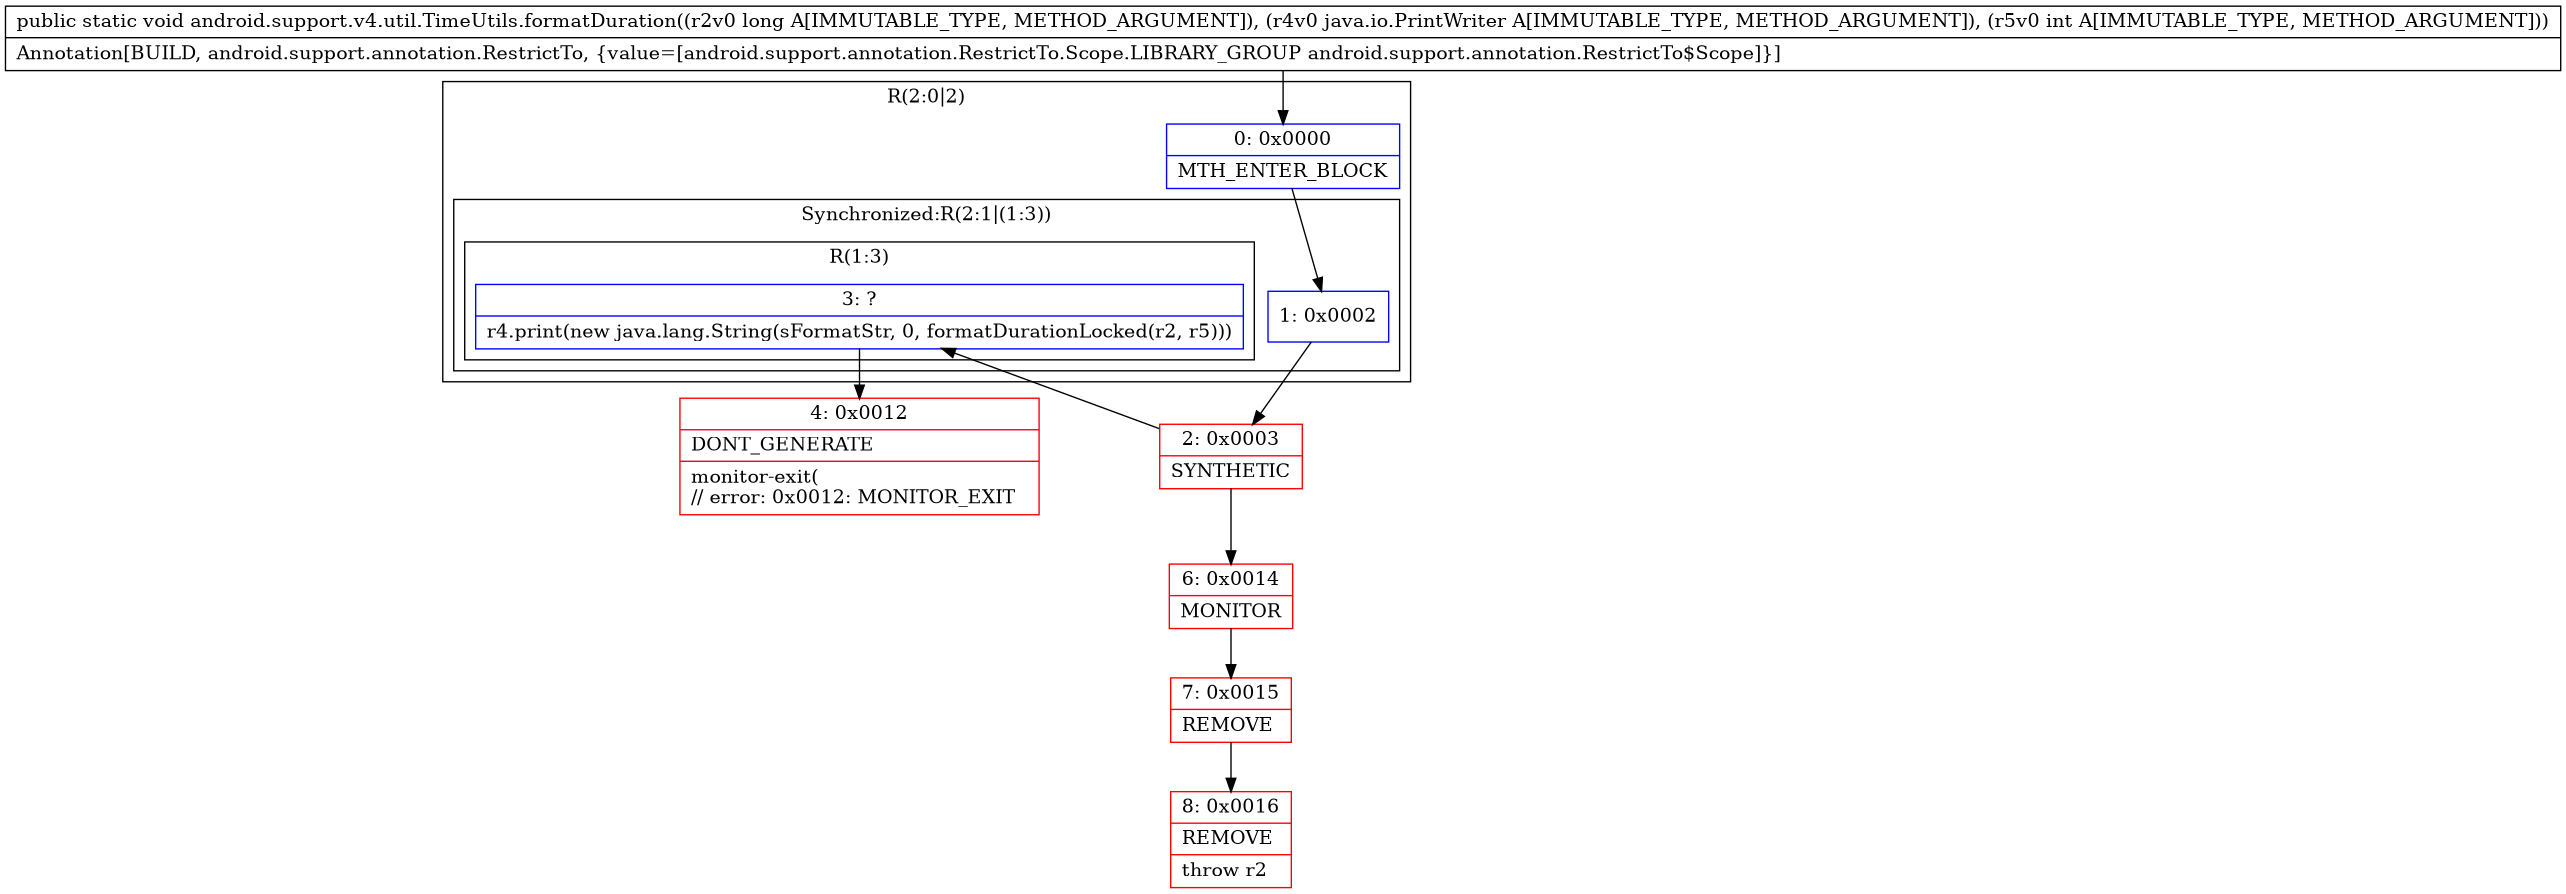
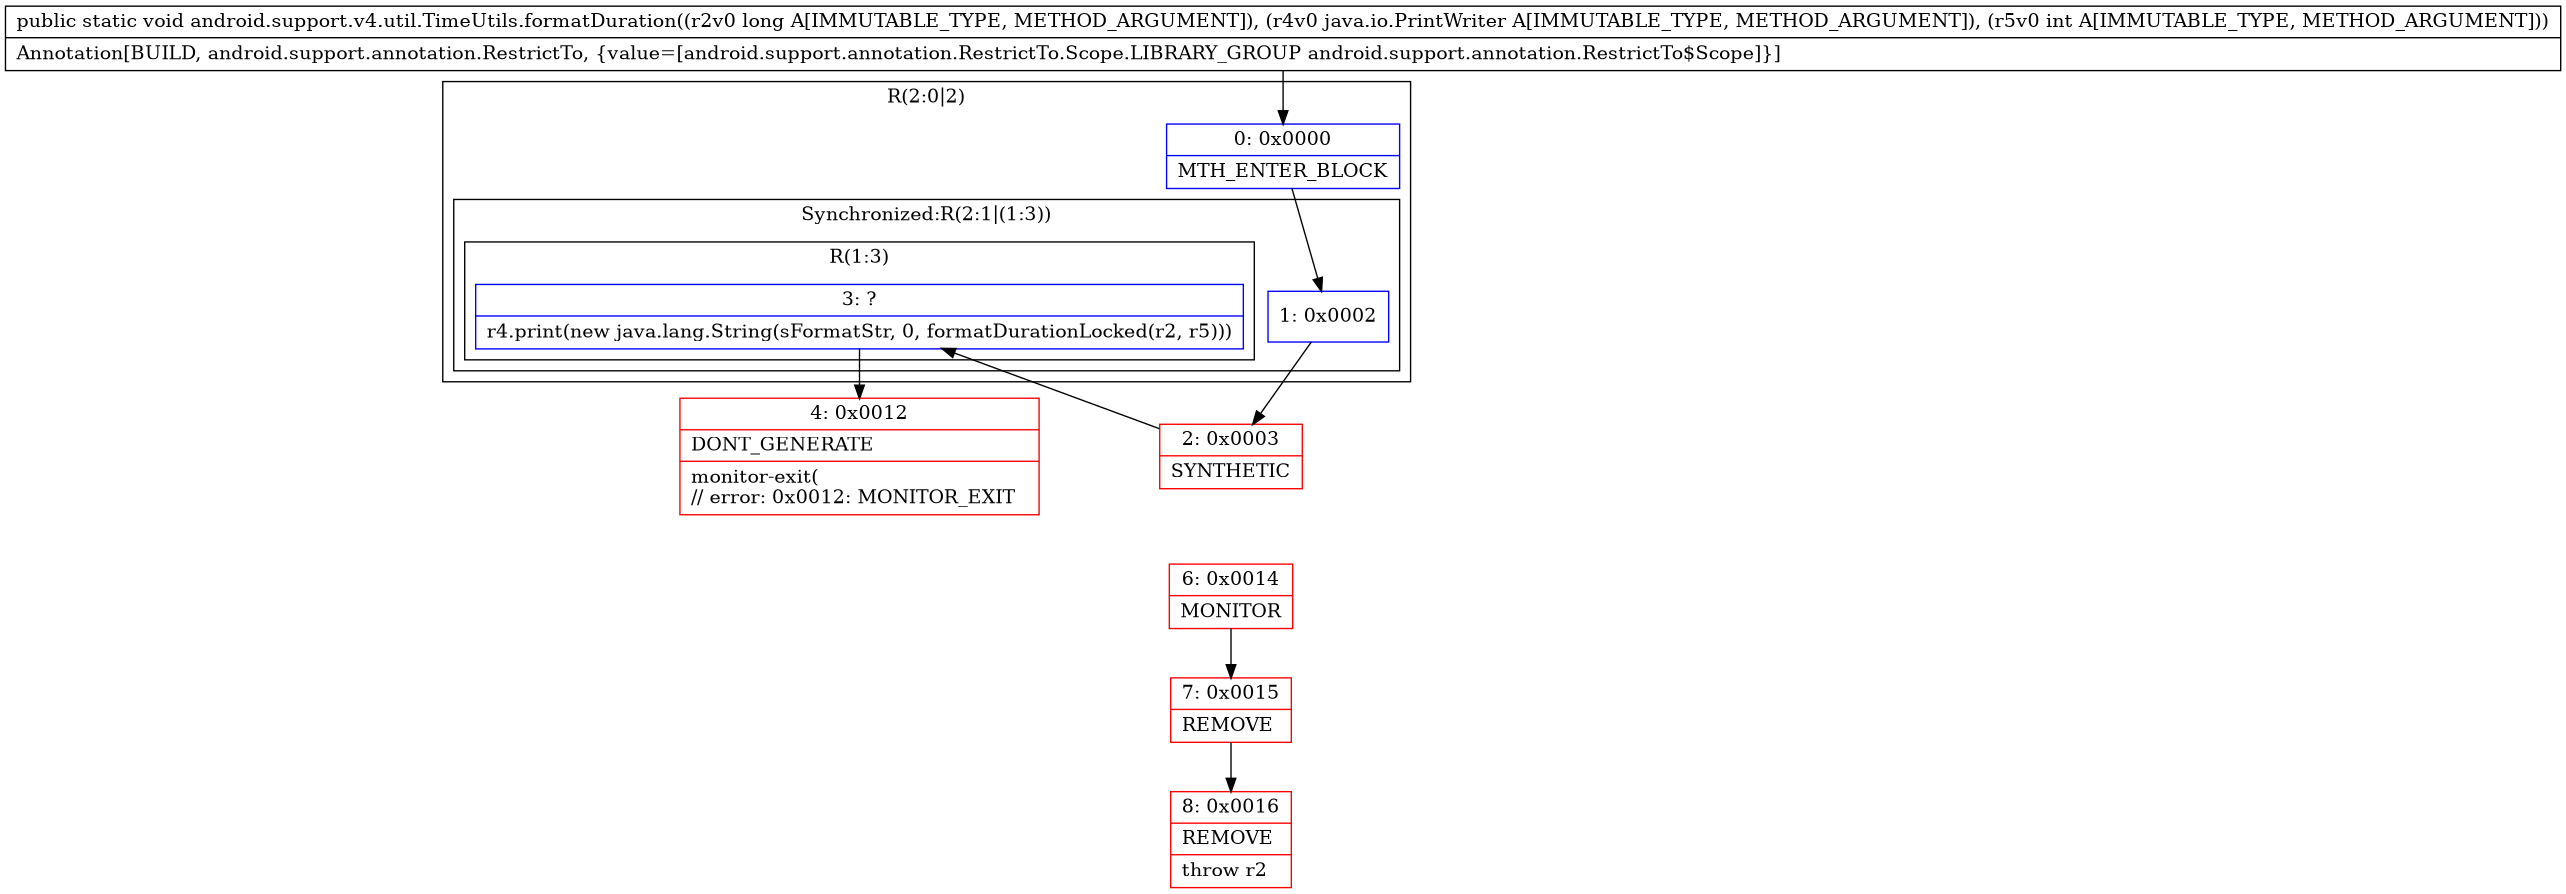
edge "2: 0x0003" -> "6: 0x0014": removed
